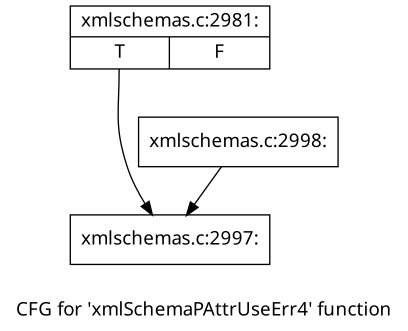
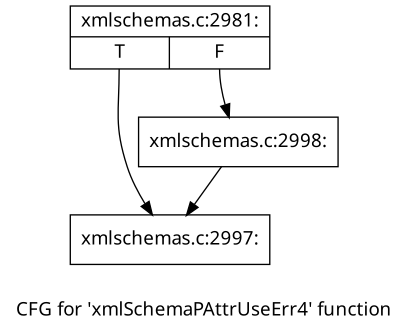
edge "xmlschemas.c:2981:" -> "xmlschemas.c:2998:": added
